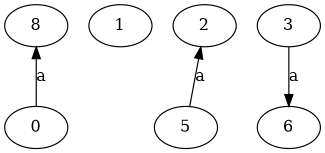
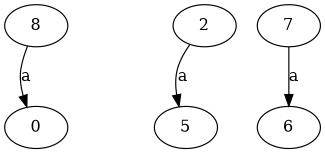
node "1": removed
node "3": label "3" -> "7"
edge "0" -> "8": reversed
edge "5" -> "2": reversed
